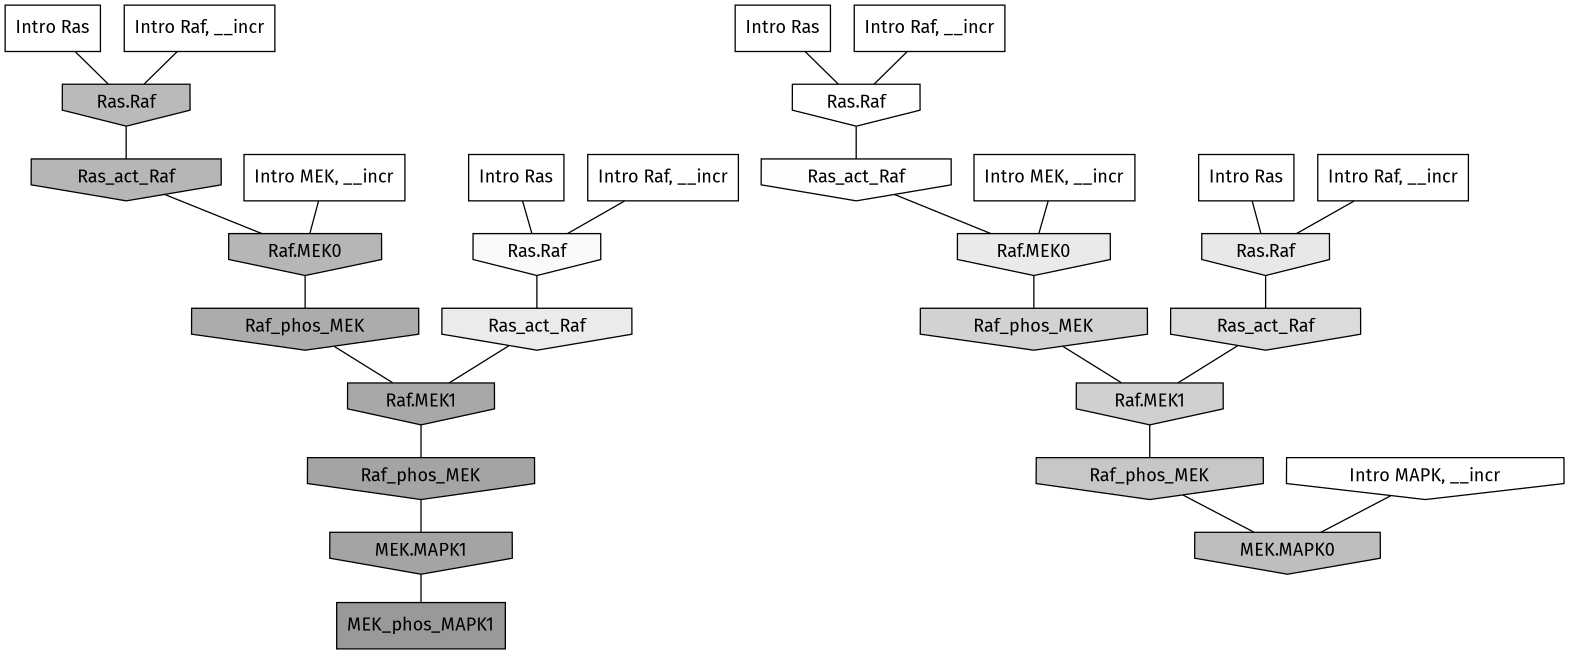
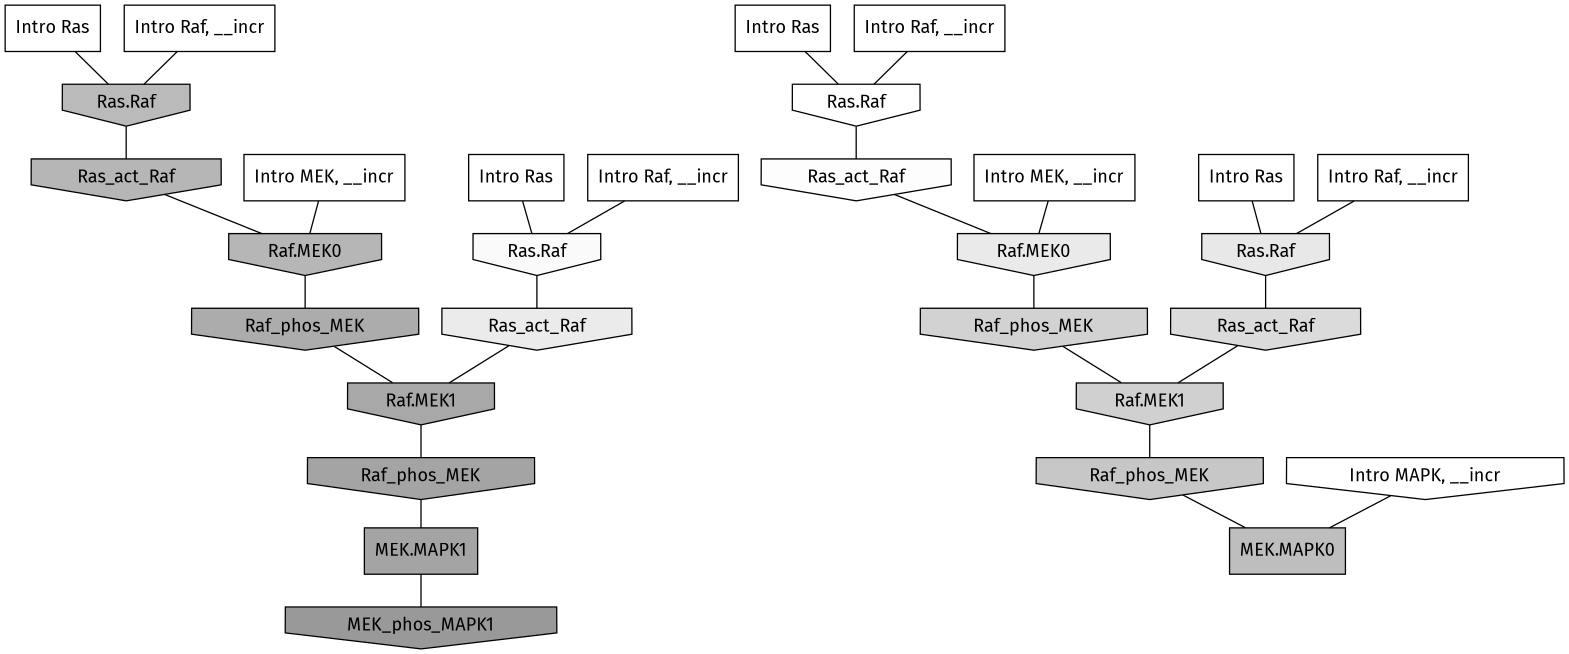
node "MEK.MAPK1": shape invhouse -> box
node "MEK.MAPK0": shape invhouse -> box
node "MEK_phos_MAPK1": shape box -> invhouse
